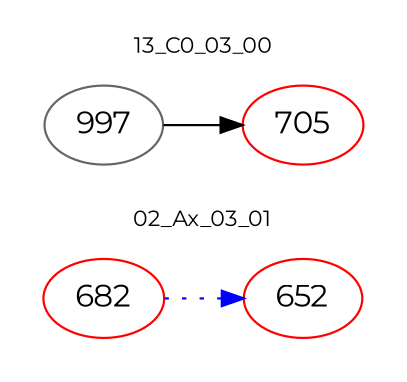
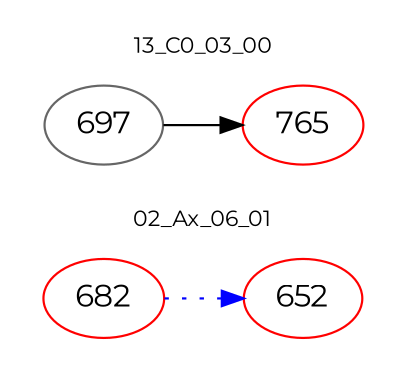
node "997": label "997" -> "697"
node "705": label "705" -> "765"
cluster "02_Ax_03_01": label "02_Ax_03_01" -> "02_Ax_06_01"
